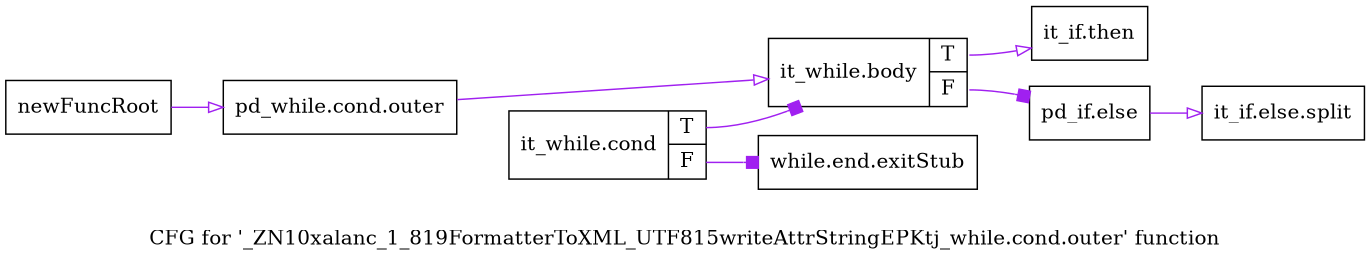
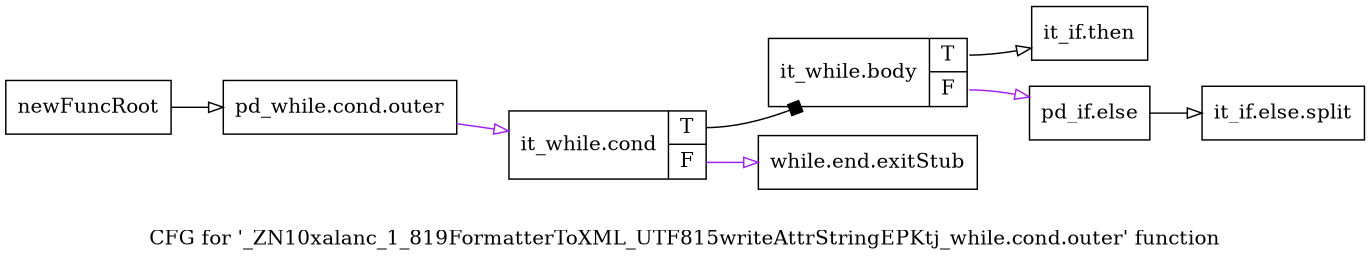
edge "it_while.body" -> "it_if.then": color purple -> black
edge "pd_while.cond.outer" -> "it_while.body": now "pd_while.cond.outer" -> "it_while.cond"
edge "it_while.body" -> "pd_if.else": arrowhead box -> onormal
edge "newFuncRoot" -> "pd_while.cond.outer": color purple -> black
edge "pd_if.else" -> "it_if.else.split": color purple -> black
edge "it_while.cond" -> "it_while.body": color purple -> black
edge "it_while.cond" -> "while.end.exitStub": arrowhead box -> onormal
